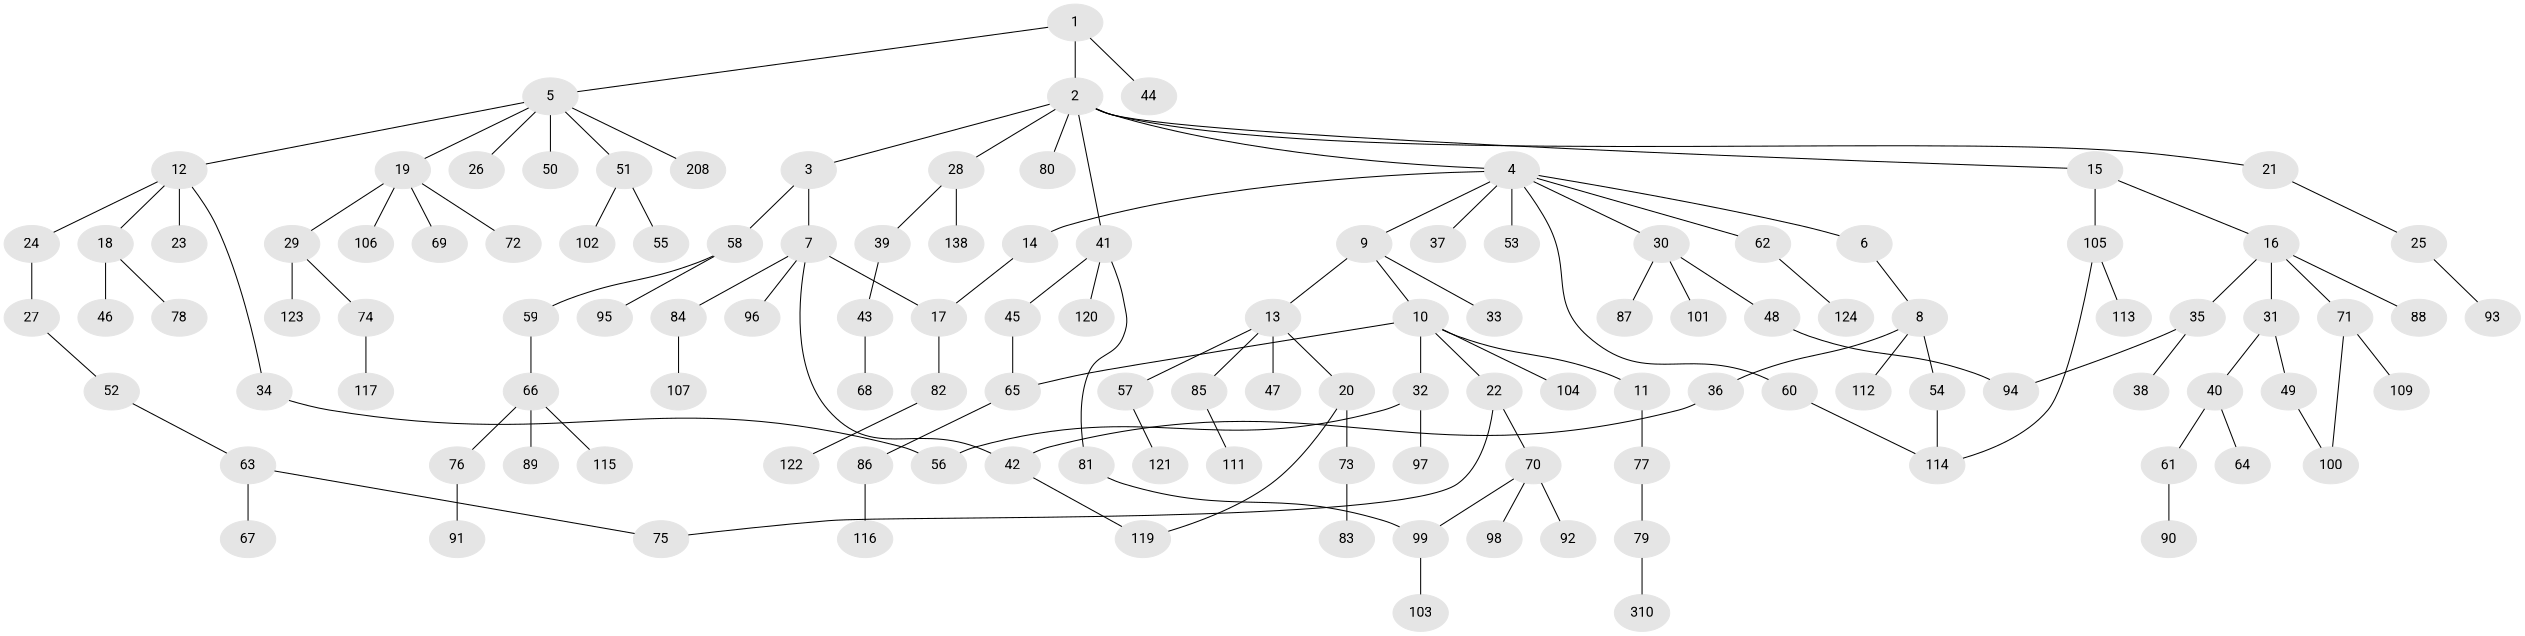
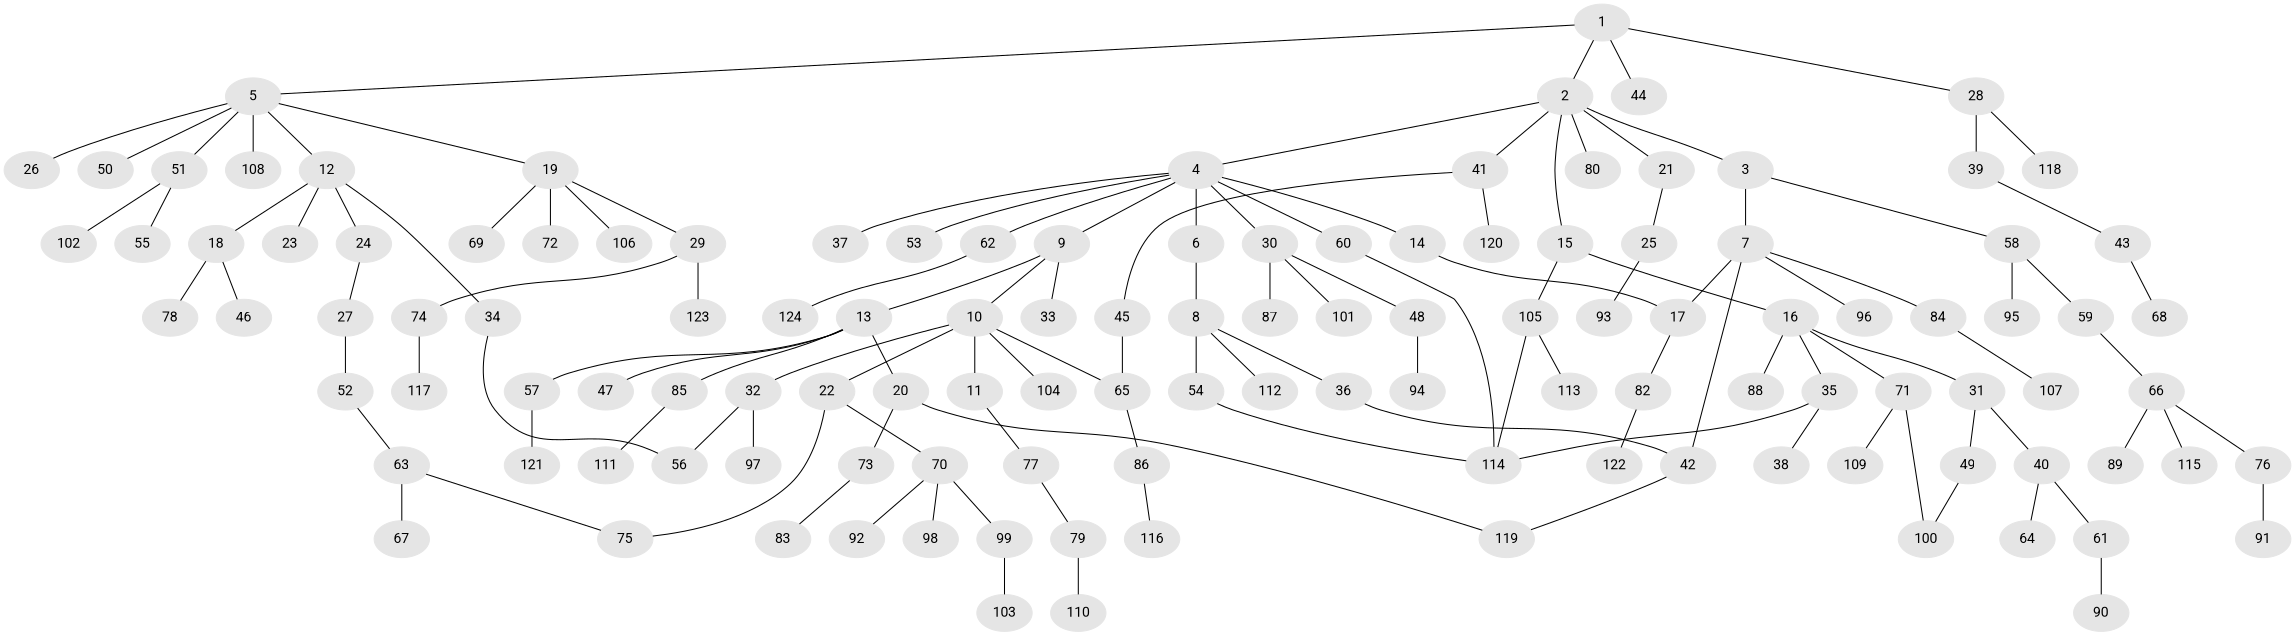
edge "2" -- "28": now "1" -- "28"
node "208": label "208" -> "108"
node "138": label "138" -> "118"
edge "35" -- "94": now "35" -- "114"
node "81": removed
node "310": label "310" -> "110"
